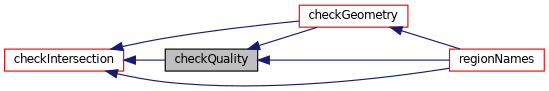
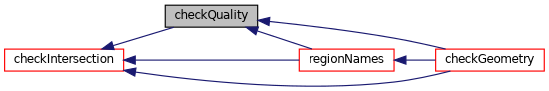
edge "regionNames" -> "checkGeometry": reversed
